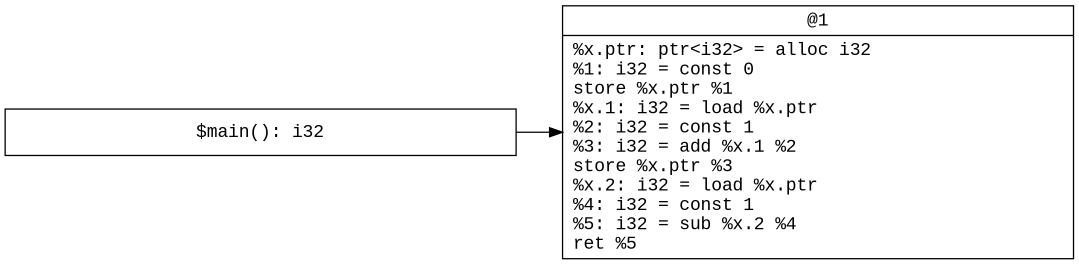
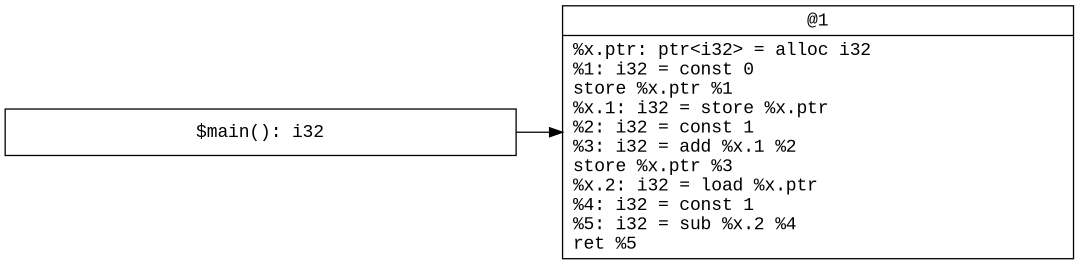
node "@1": text "%x.1: i32 = load %x.ptr" -> "%x.1: i32 = store %x.ptr"
